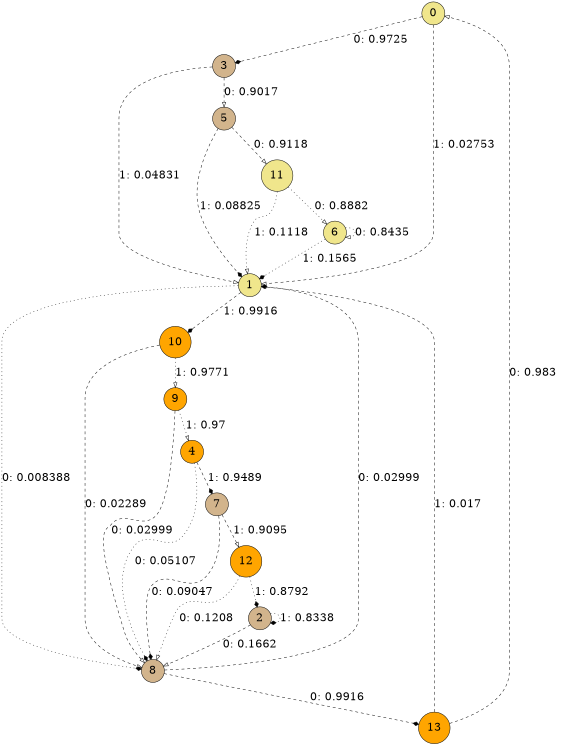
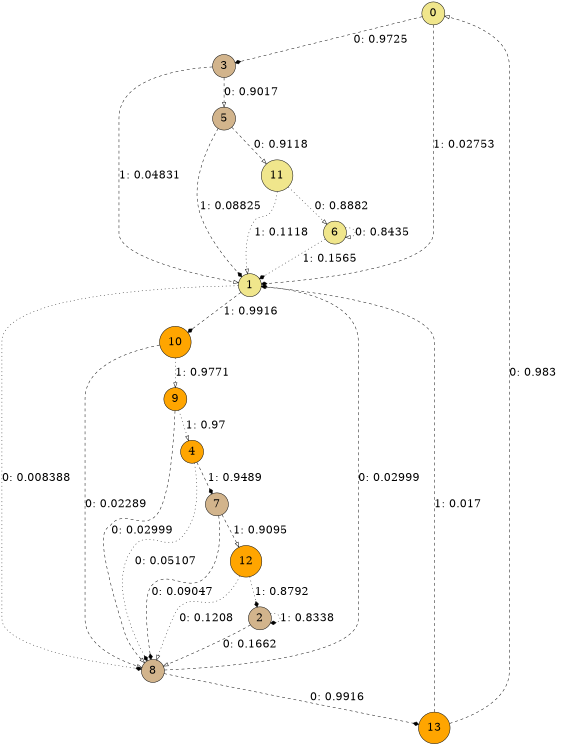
edge "0" -> "1": arrowhead onormal -> diamond
